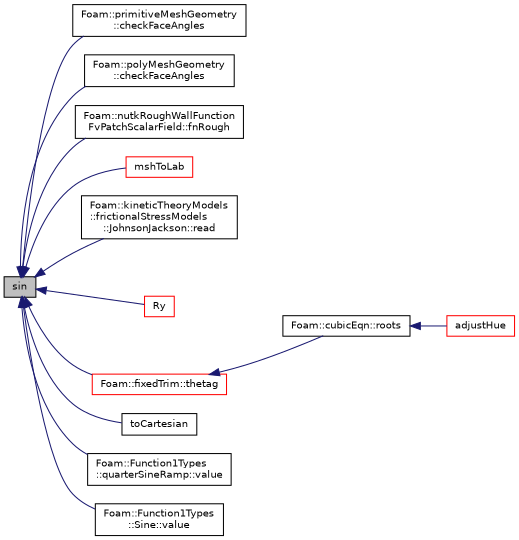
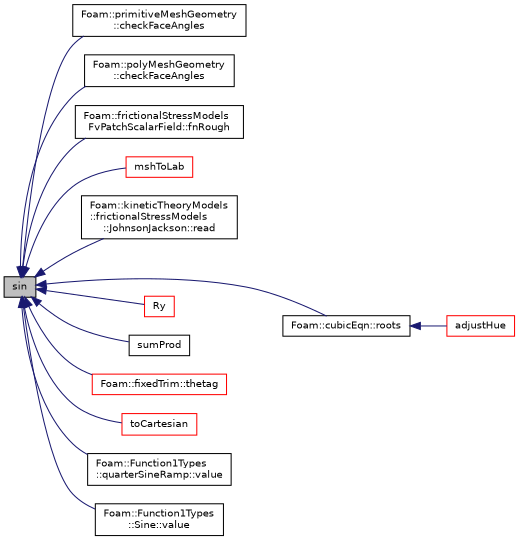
node "Foam::nutkRoughWallFunction FvPatchScalarField::fnRough": label "Foam::nutkRoughWallFunction FvPatchScalarField::fnRough" -> "Foam::frictionalStressModels FvPatchScalarField::fnRough"
node "sumProd": added
edge "Foam::cubicEqn::roots" -> "Foam::fixedTrim::thetag": now "Foam::cubicEqn::roots" -> "sin"
node "toCartesian": color black -> red
